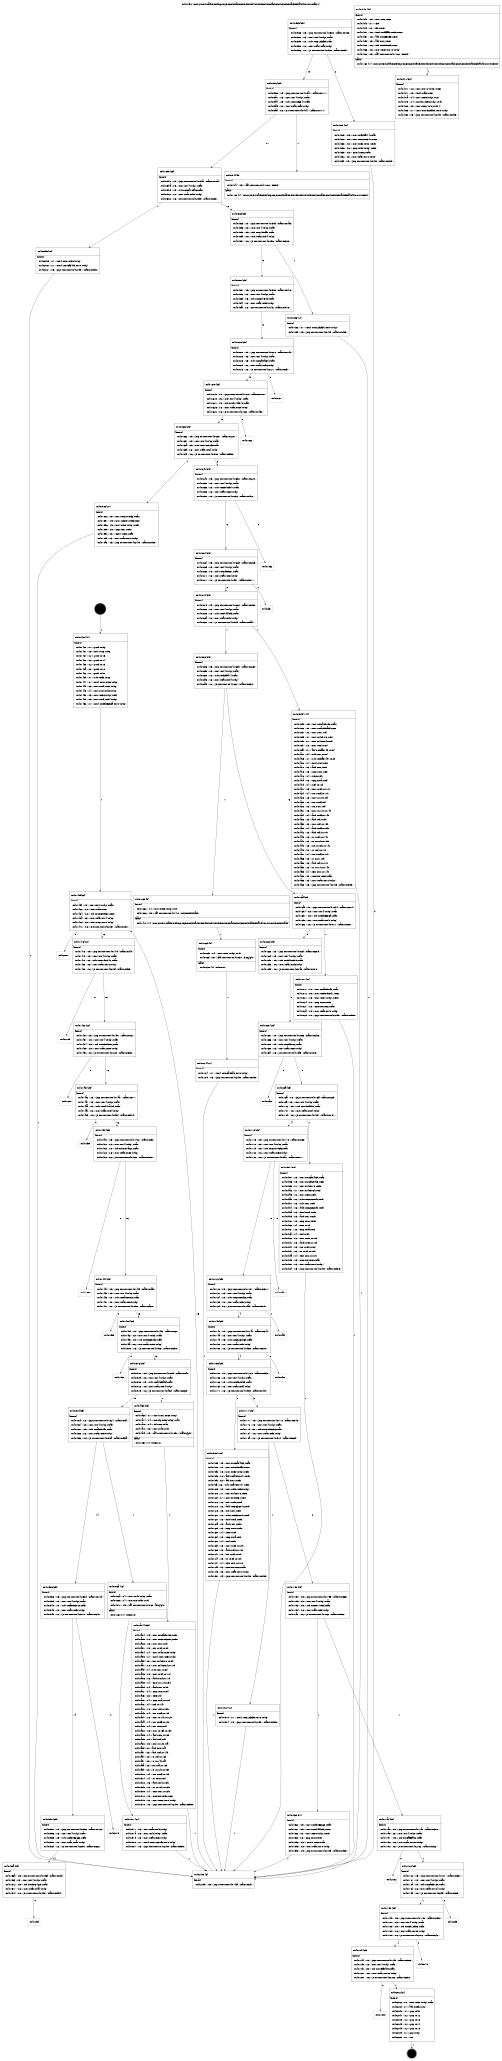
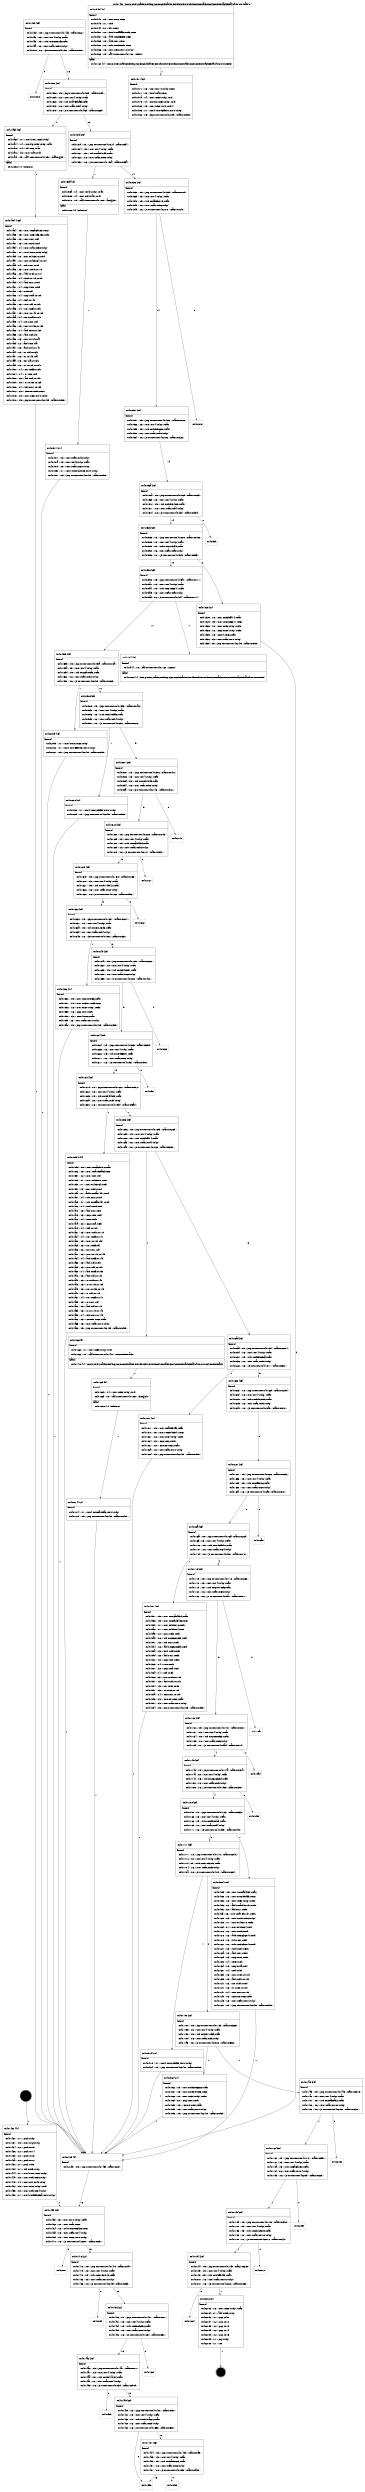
edge "0x40156a [25]" -> "0x401583 [25]": added, label "14"
node "0x402146": added
edge "0x4014d4 [25]" -> "0x4014ed [25]": now "0x4014d4 [25]" -> "0x40195e"
